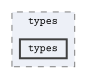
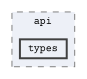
cluster "types": label "types" -> "api"
